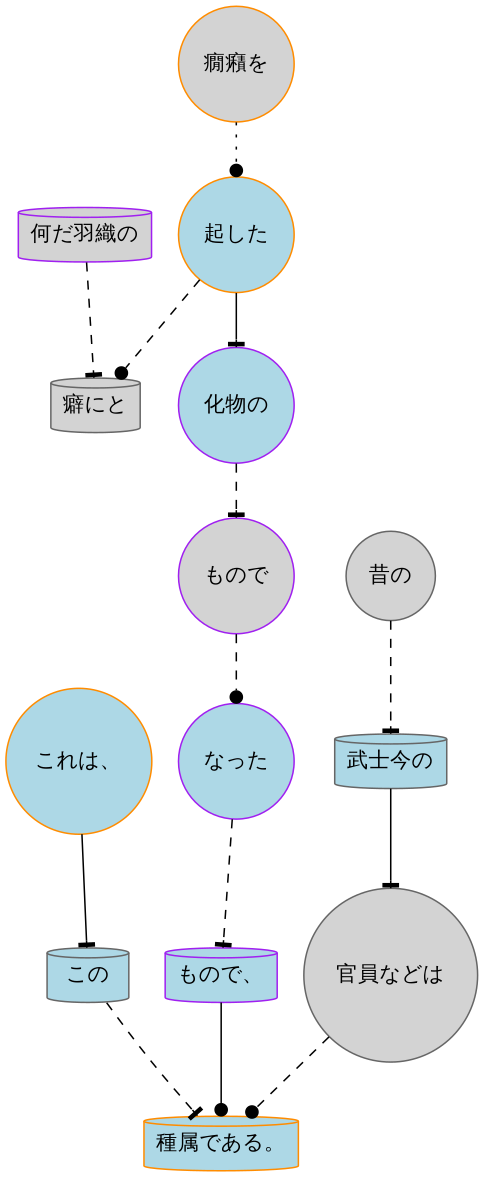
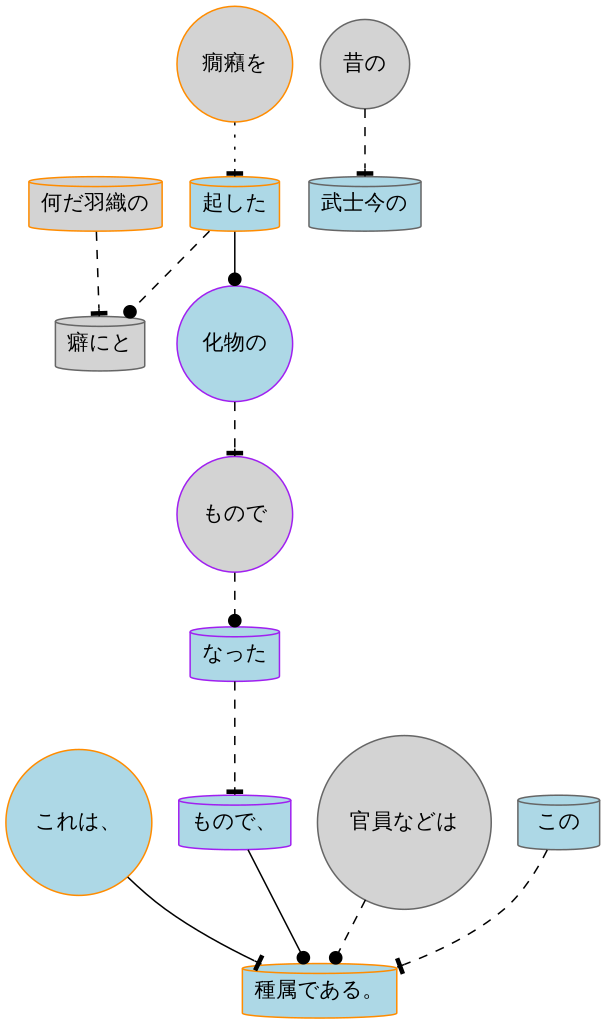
edge "癇癪を" -> "起した": arrowhead dot -> tee
node "何だ羽織の": color purple -> darkorange
node "起した": shape circle -> cylinder
edge "起した" -> "化物の": arrowhead tee -> dot
node "なった": shape circle -> cylinder
edge "武士今の" -> "官員などは": removed
edge "これは、" -> "この": now "これは、" -> "種属である。"
